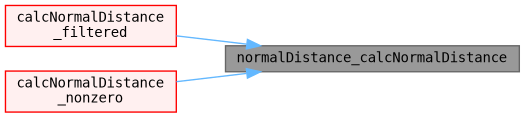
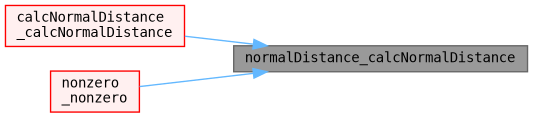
node "calcNormalDistance _filtered": label "calcNormalDistance _filtered" -> "calcNormalDistance _calcNormalDistance"
node "calcNormalDistance _nonzero": label "calcNormalDistance _nonzero" -> "nonzero _nonzero"
